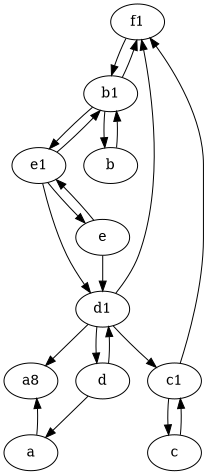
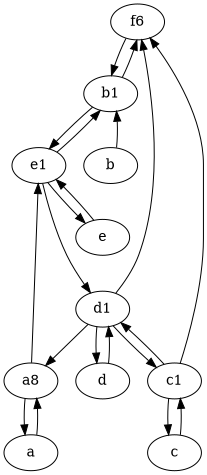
node "f1": label "f1" -> "f6"
edge "b1" -> "b": removed
edge "e" -> "d1": now "c1" -> "d1"
edge "a8" -> "e1": added
edge "d" -> "a": now "a8" -> "a"
